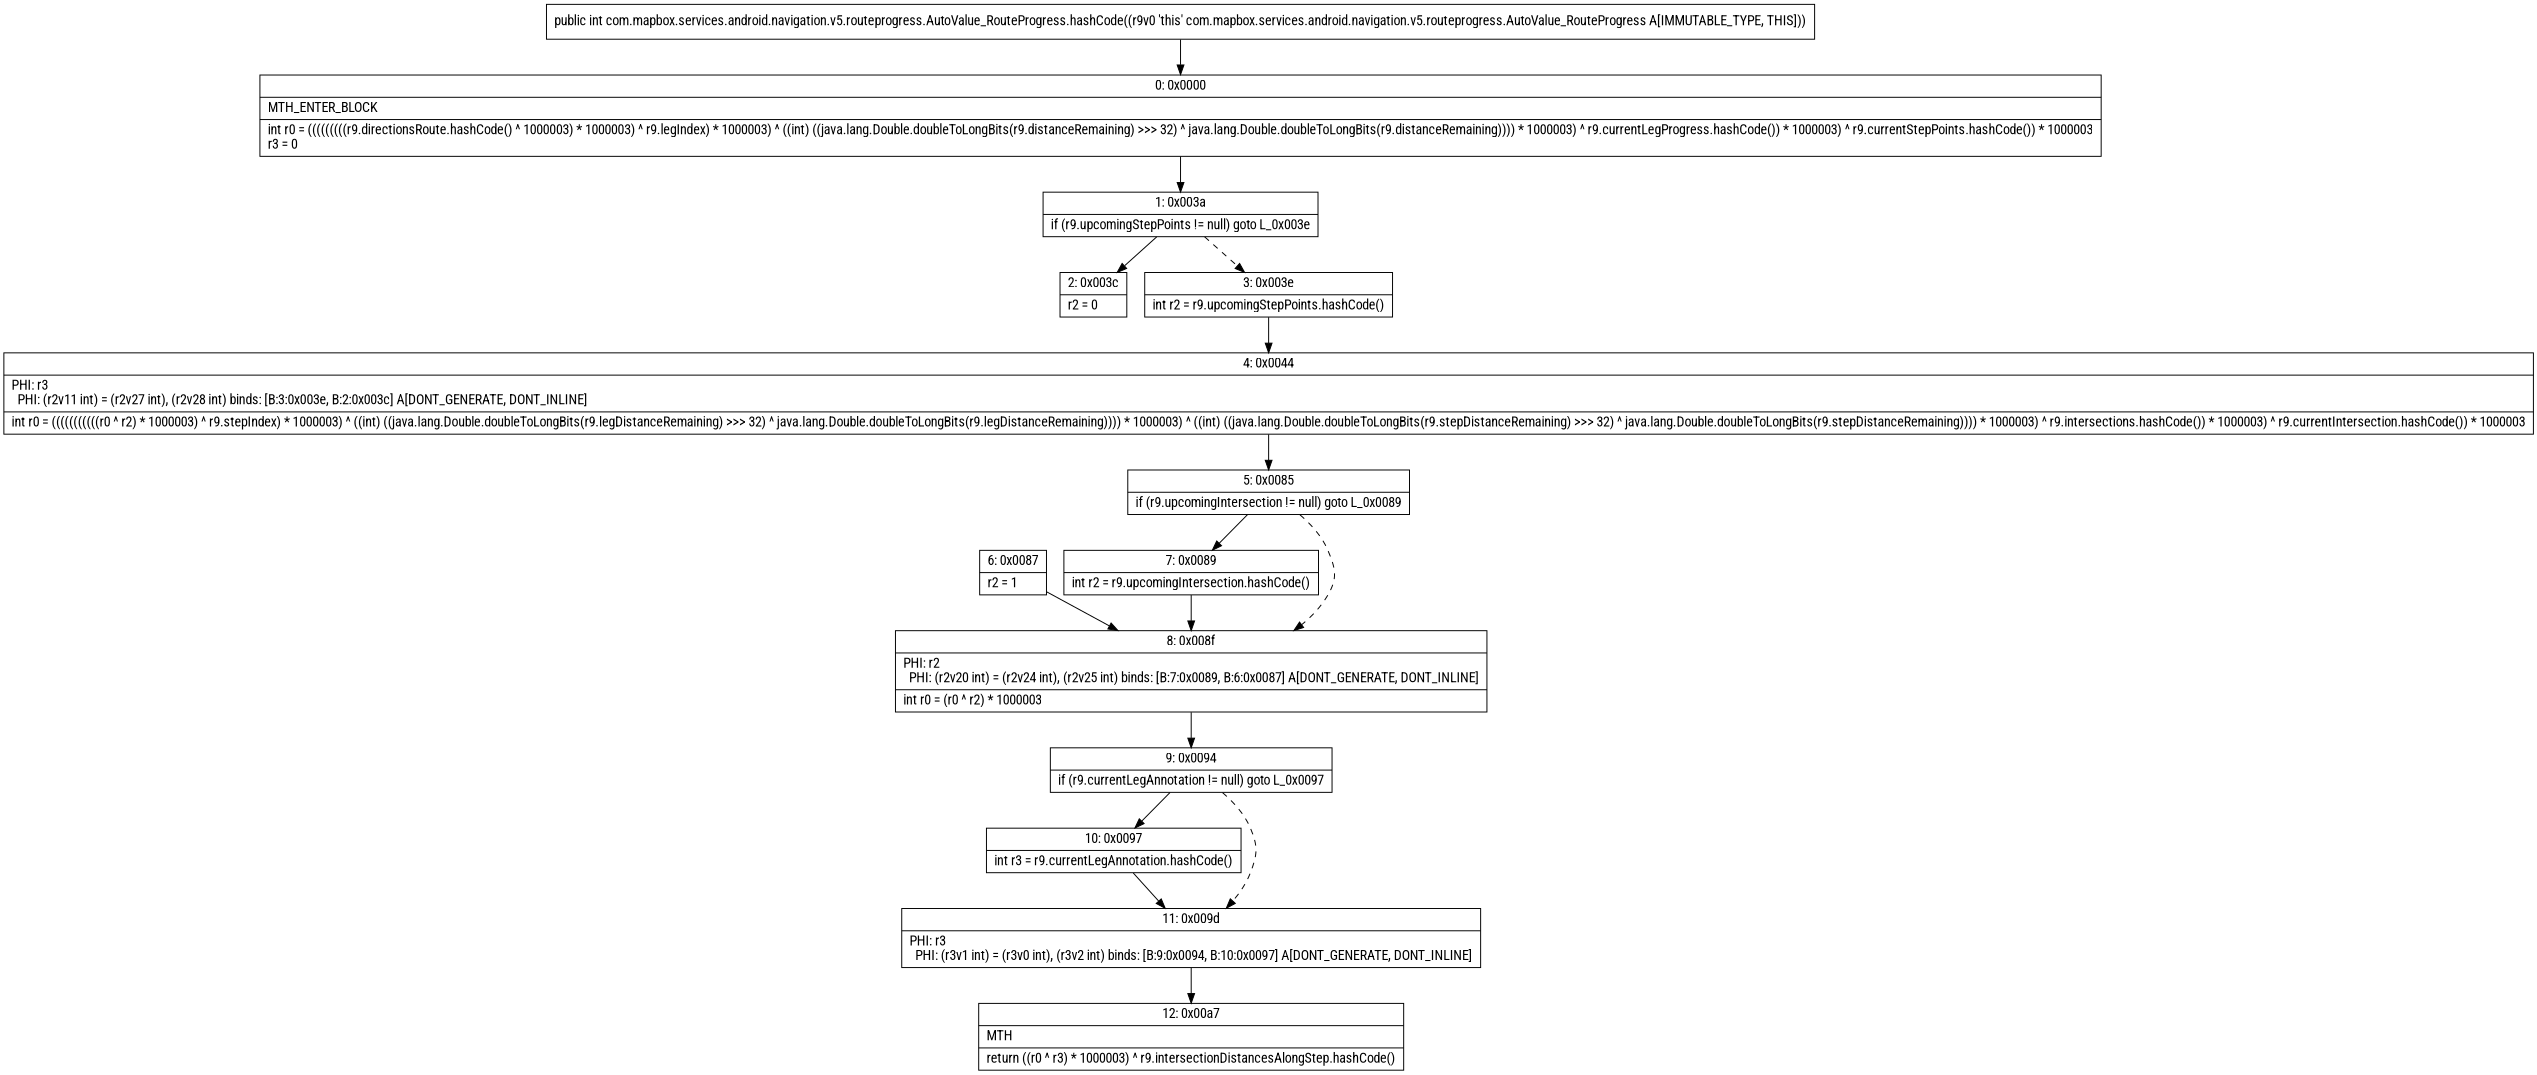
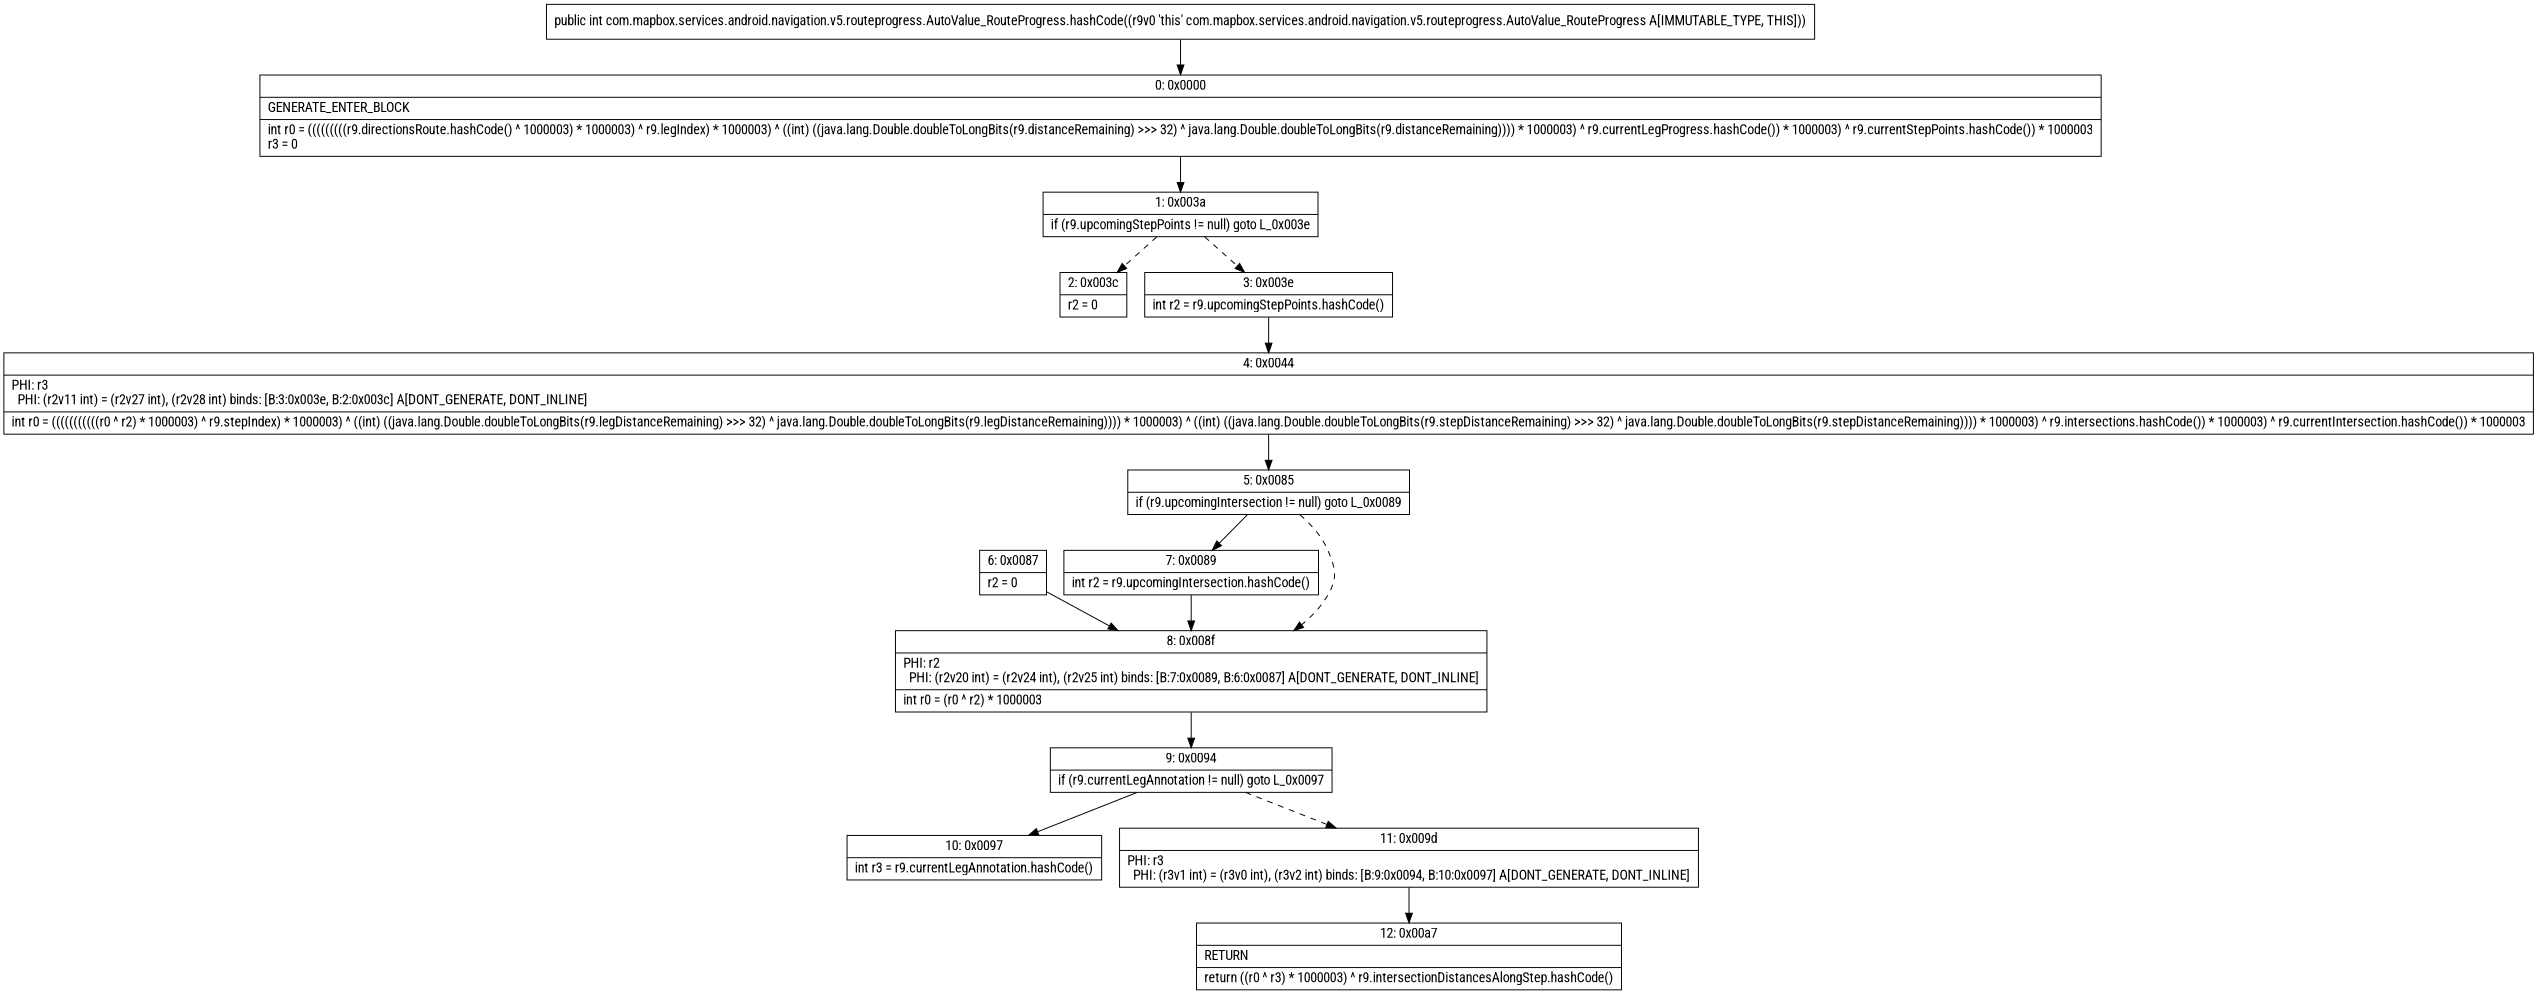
node "0: 0x0000": text "MTH_ENTER_BLOCK" -> "GENERATE_ENTER_BLOCK"
edge "1: 0x003a" -> "2: 0x003c": style solid -> dashed
node "6: 0x0087": text "r2 = 1" -> "r2 = 0"
edge "10: 0x0097" -> "11: 0x009d": removed
node "12: 0x00a7": text "MTH" -> "RETURN"
